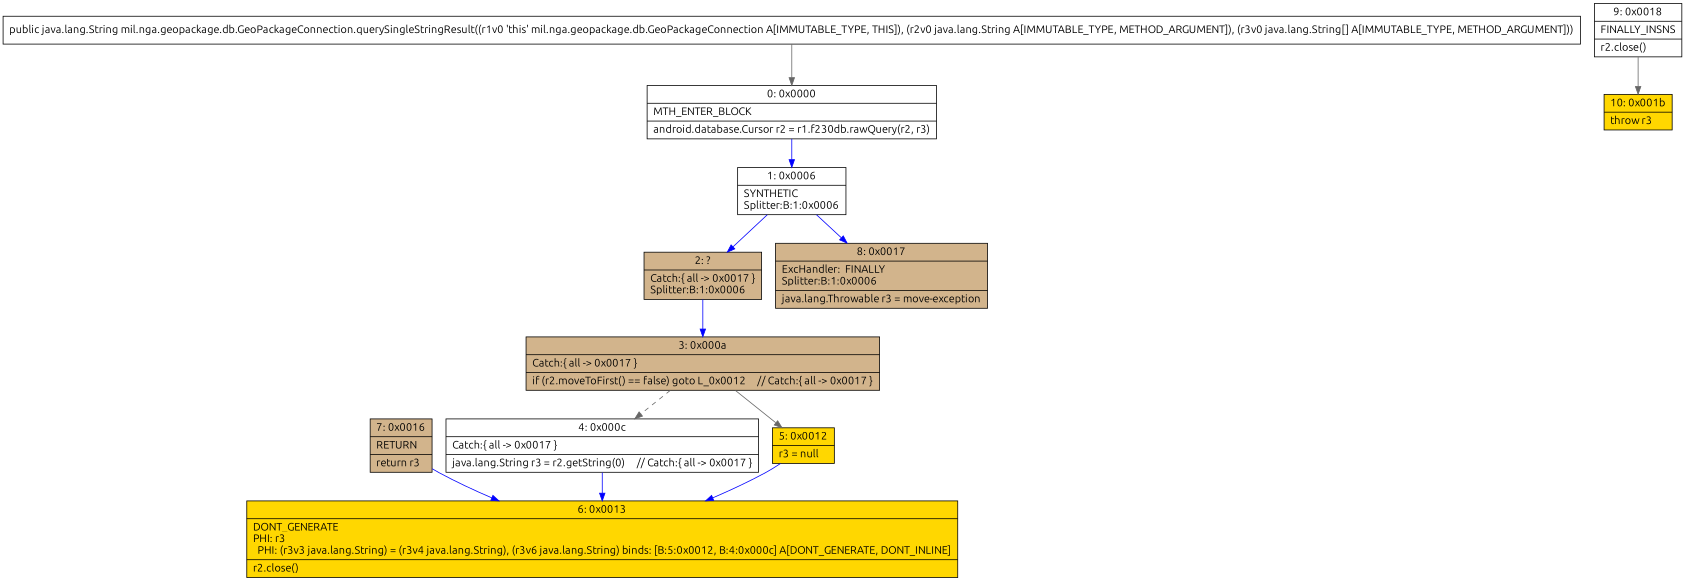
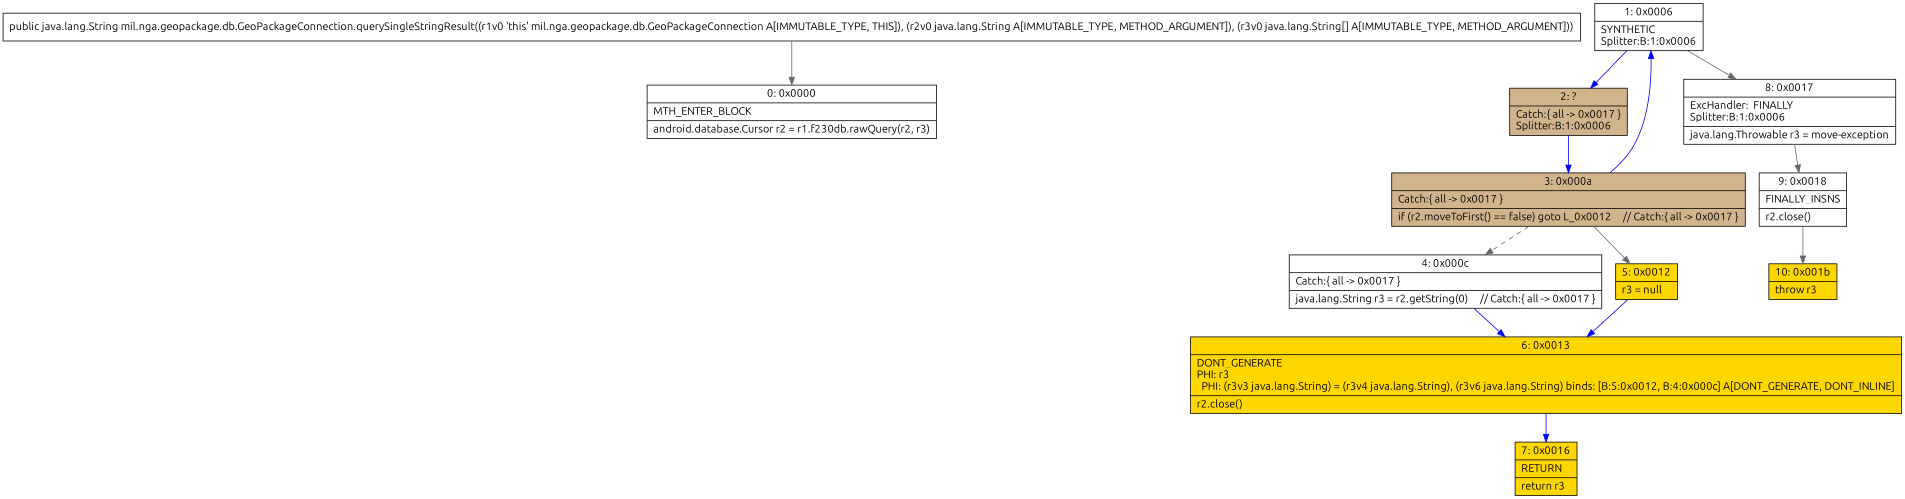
edge "0: 0x0000" -> "1: 0x0006": now "3: 0x000a" -> "1: 0x0006"
edge "8: 0x0017" -> "9: 0x0018": added
edge "1: 0x0006" -> "8: 0x0017": color blue -> gray40
node "8: 0x0017": fillcolor tan -> white
node "7: 0x0016": fillcolor tan -> gold
edge "7: 0x0016" -> "6: 0x0013": reversed
